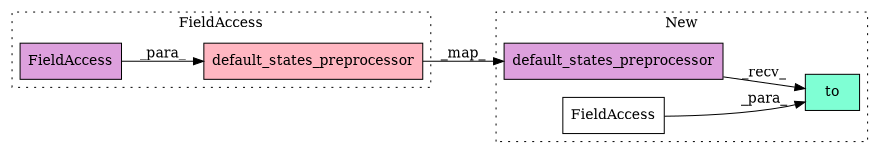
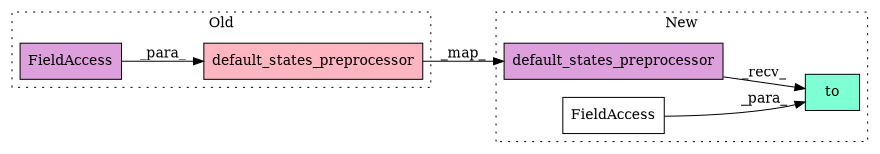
cluster "FieldAccess": label "FieldAccess" -> "Old"
